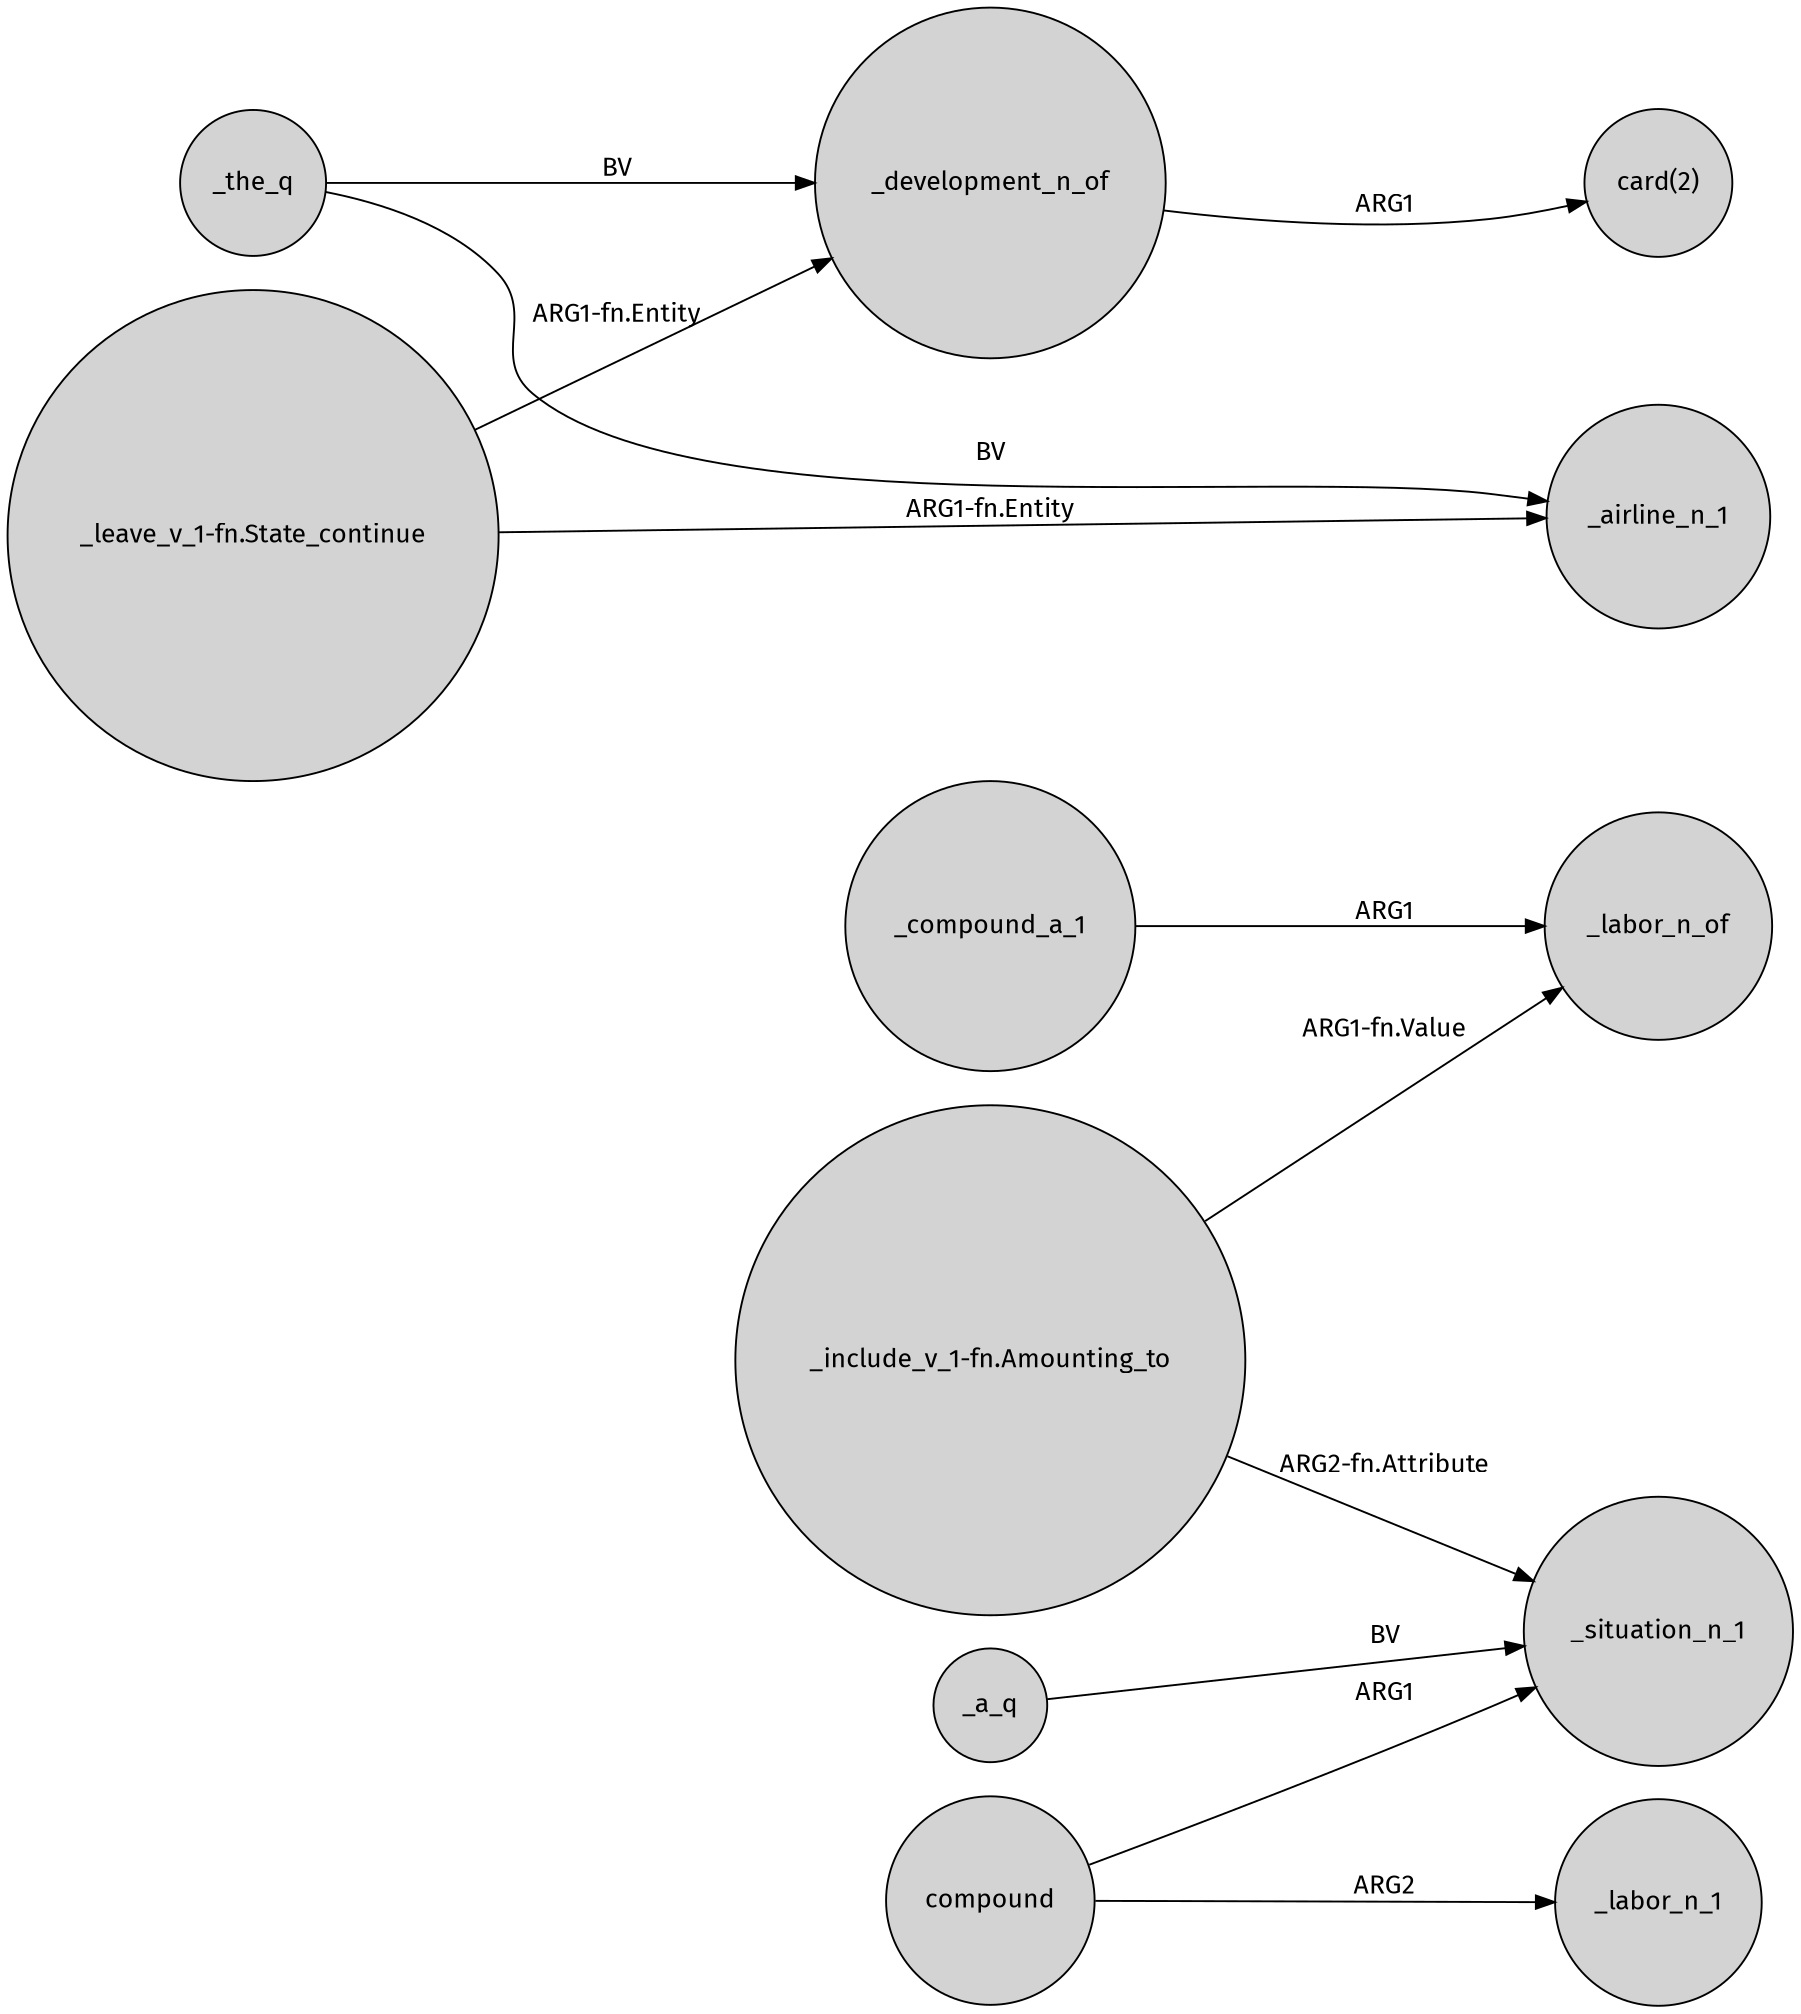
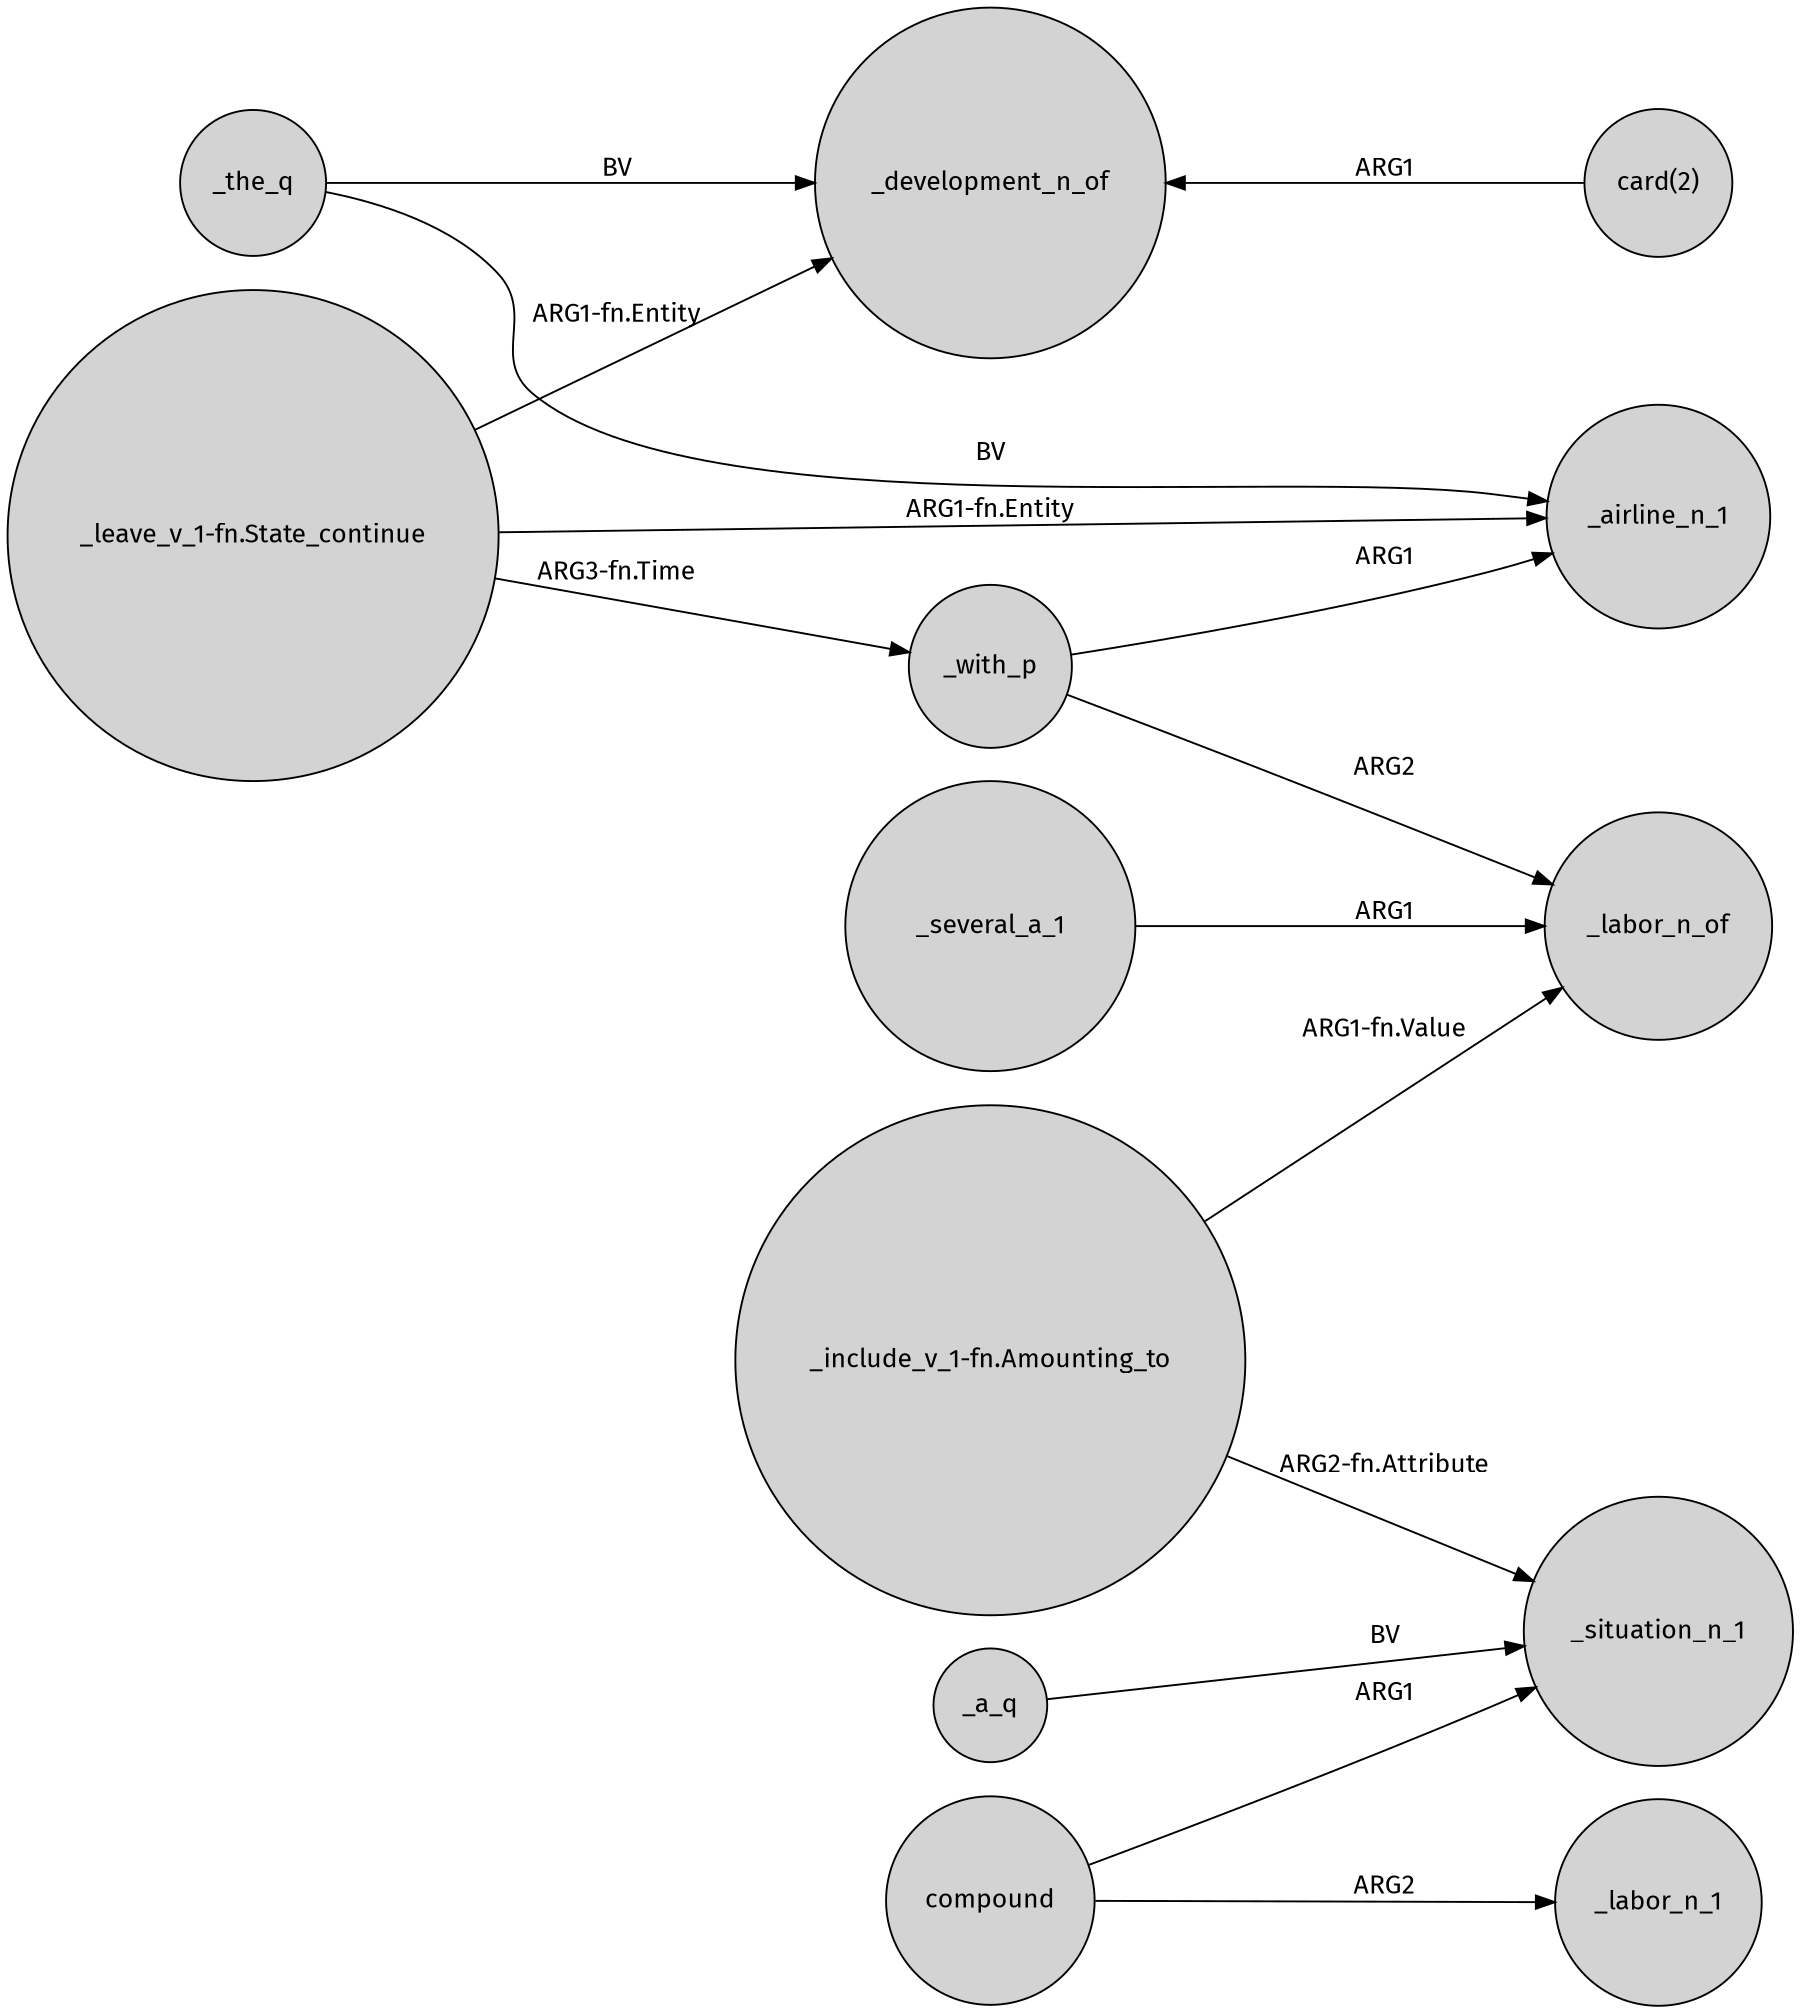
edge "_development_n_of" -> "card(2)": reversed
node "_with_p": added
node "_compound_a_1": label "_compound_a_1" -> "_several_a_1"
